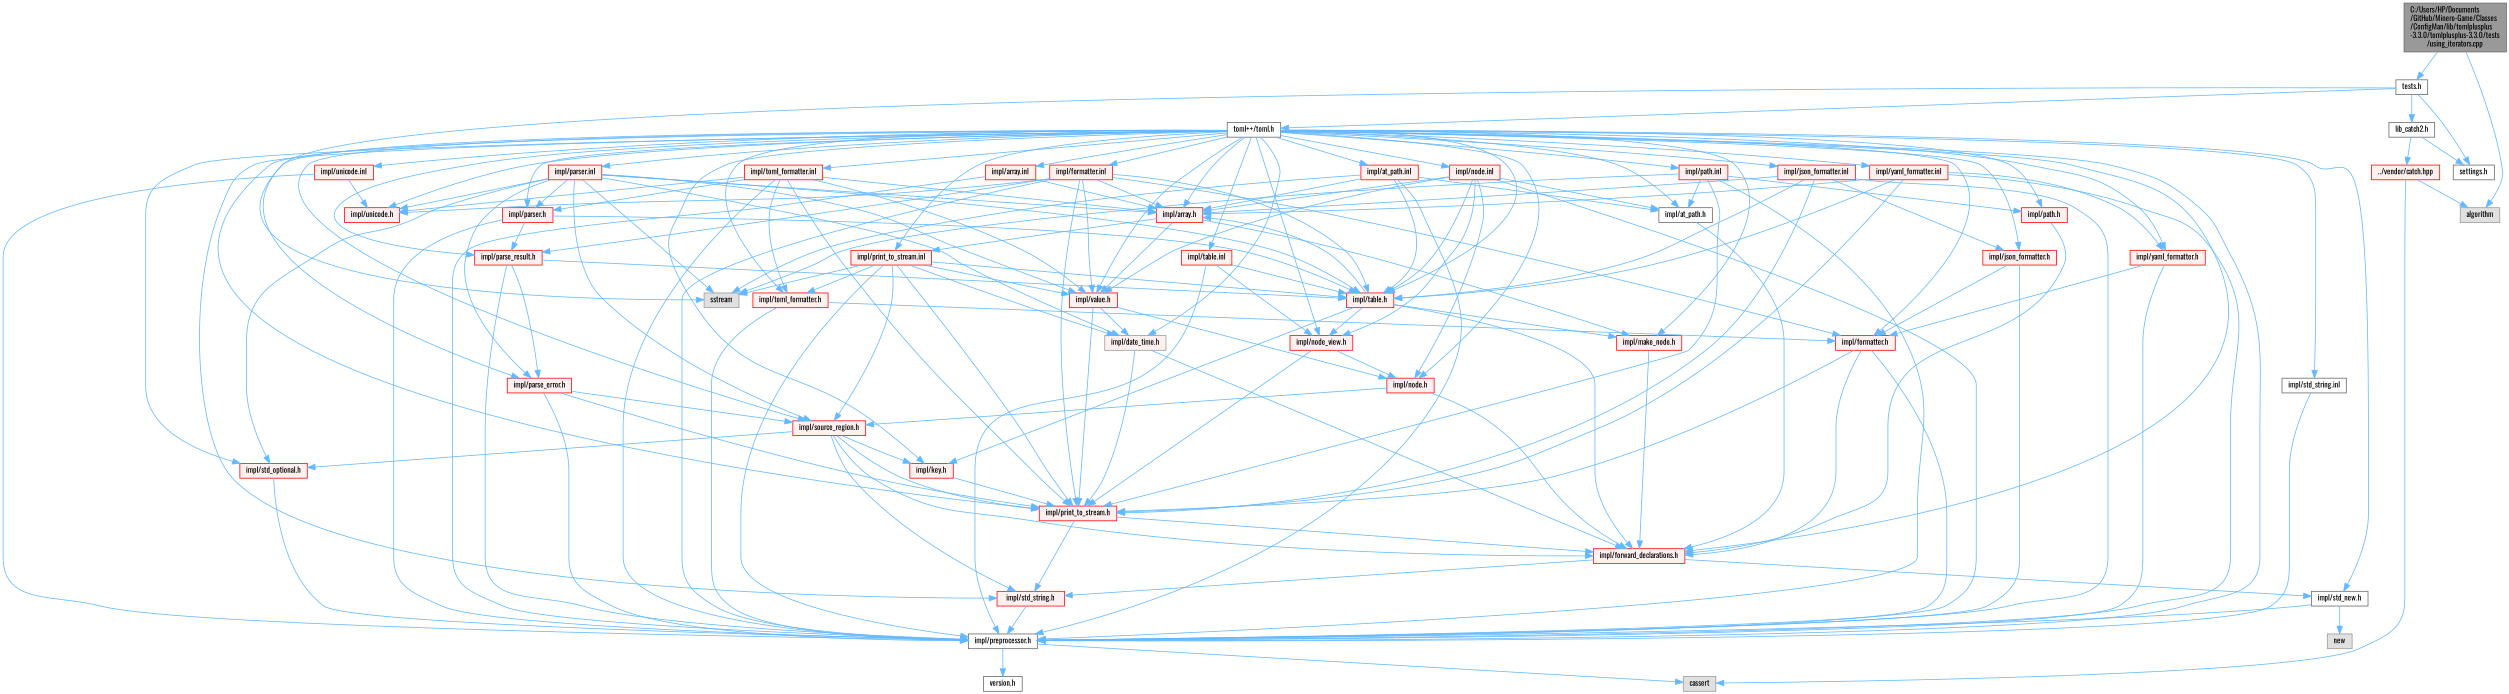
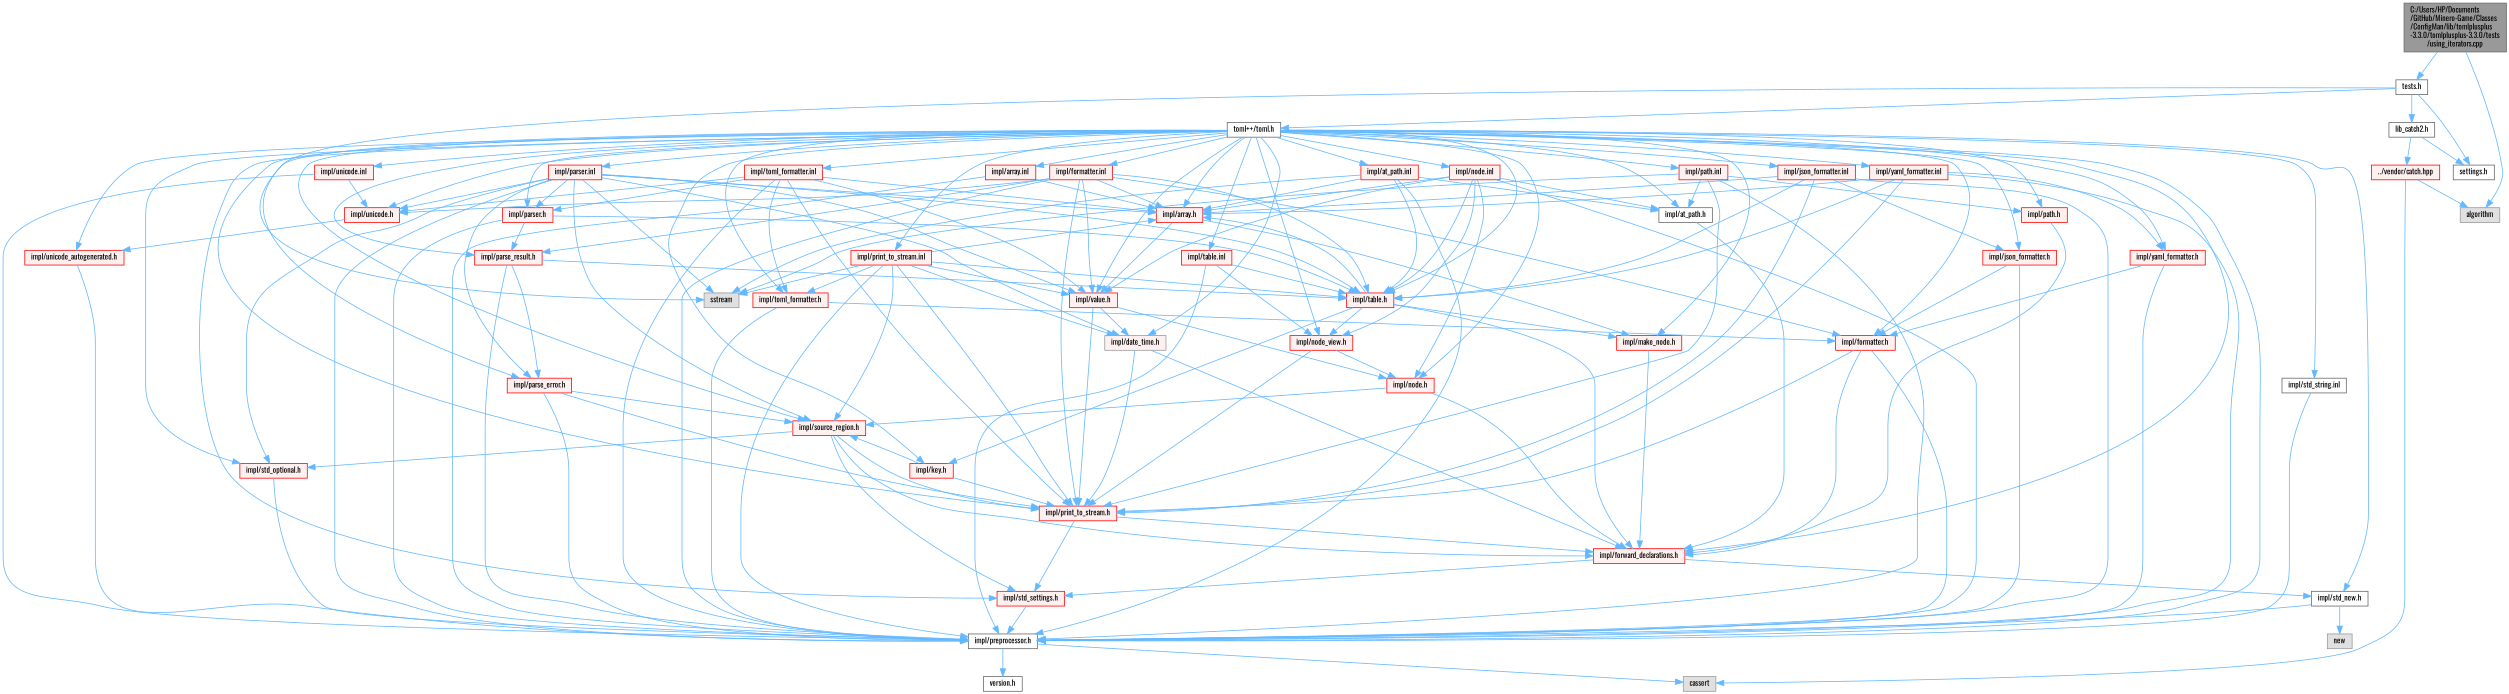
edge "impl/array.h" -> "impl/print_to_stream.inl": reversed
node "impl/unicode_autogenerated.h": added
edge "impl/source_region.h" -> "impl/key.h": reversed
edge "impl/parser.inl" -> "impl/preprocessor.h": added
node "impl/std_string.h": label "impl/std_string.h" -> "impl/std_settings.h"
